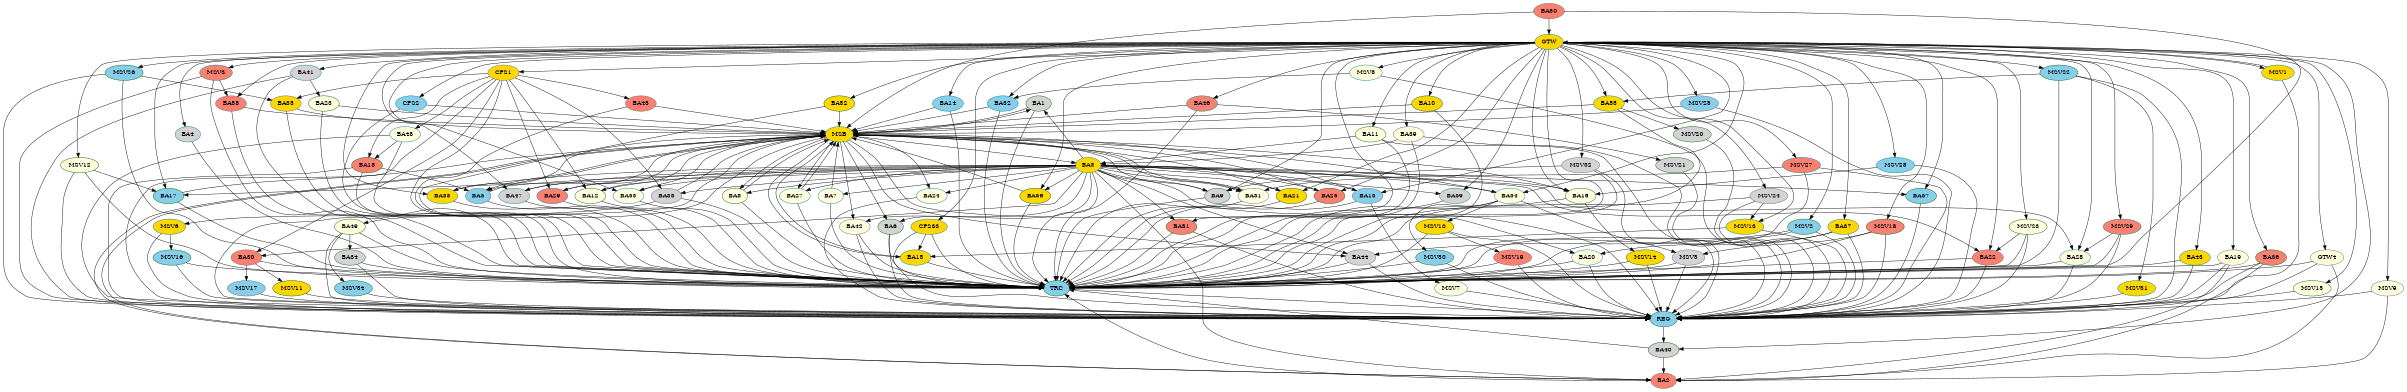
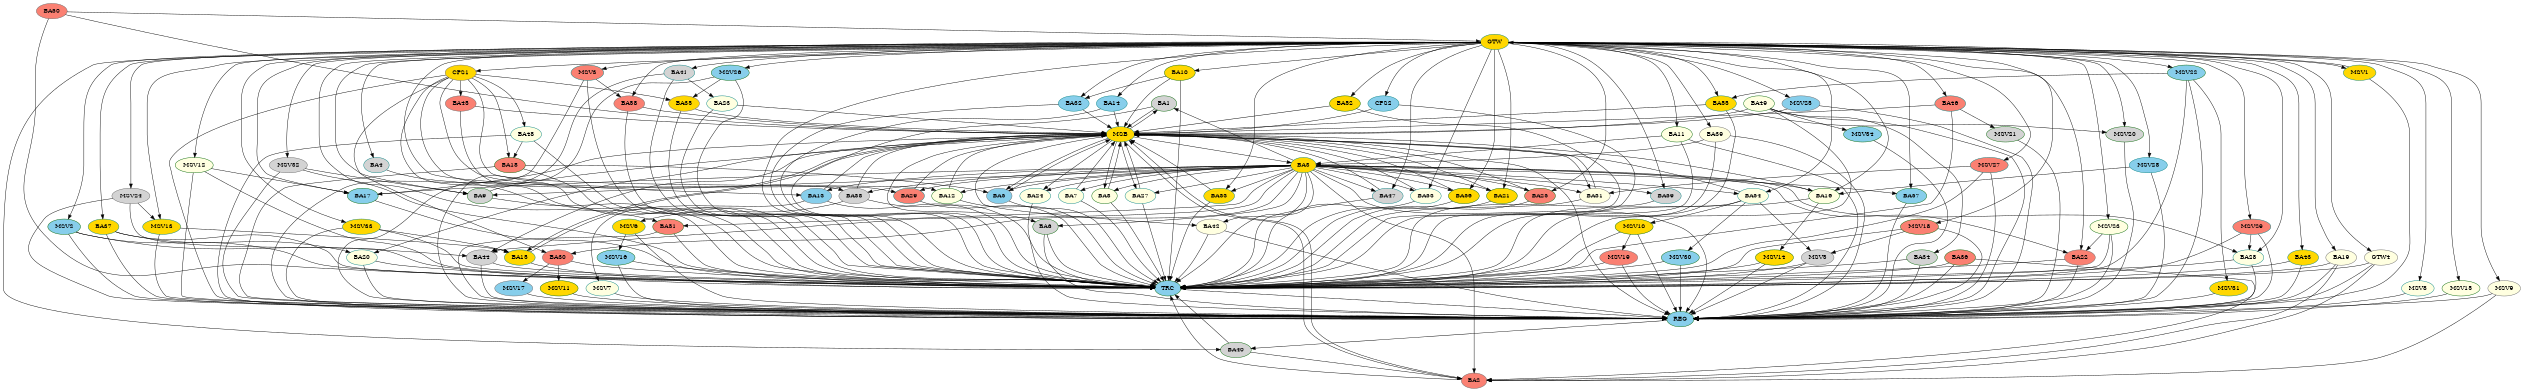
edge "GTW" -> "BA36": now "GTW" -> "MSV20"
edge "MSV8" -> "BA32": now "BA10" -> "BA32"
node "BA23": color darkgreen -> teal
edge "MSB" -> "BA49": reversed
node "CPS33": label "CPS33" -> "MSV33"
